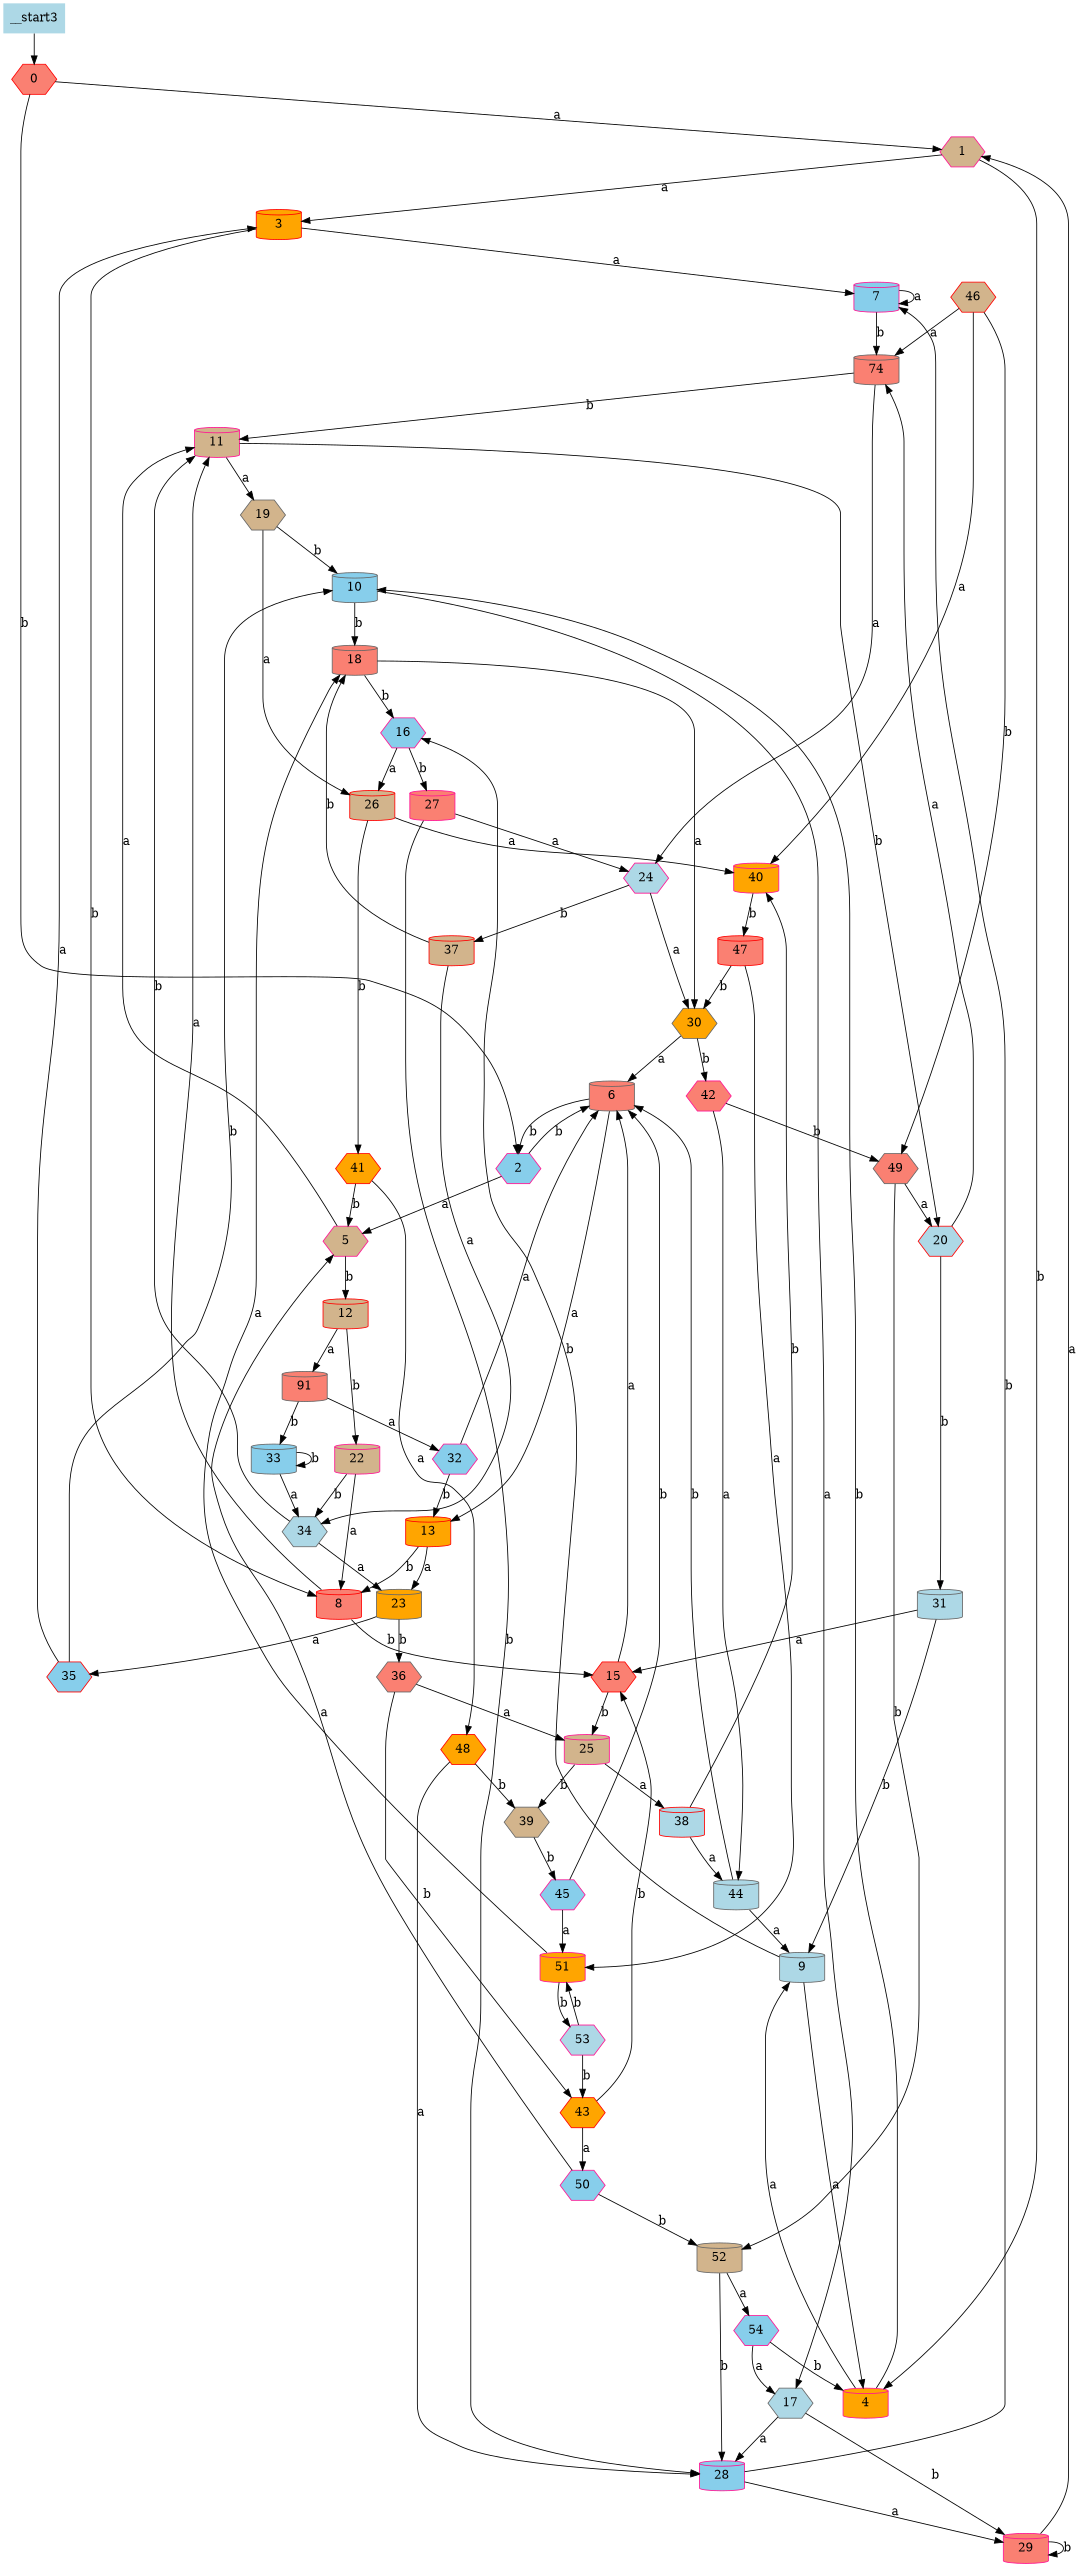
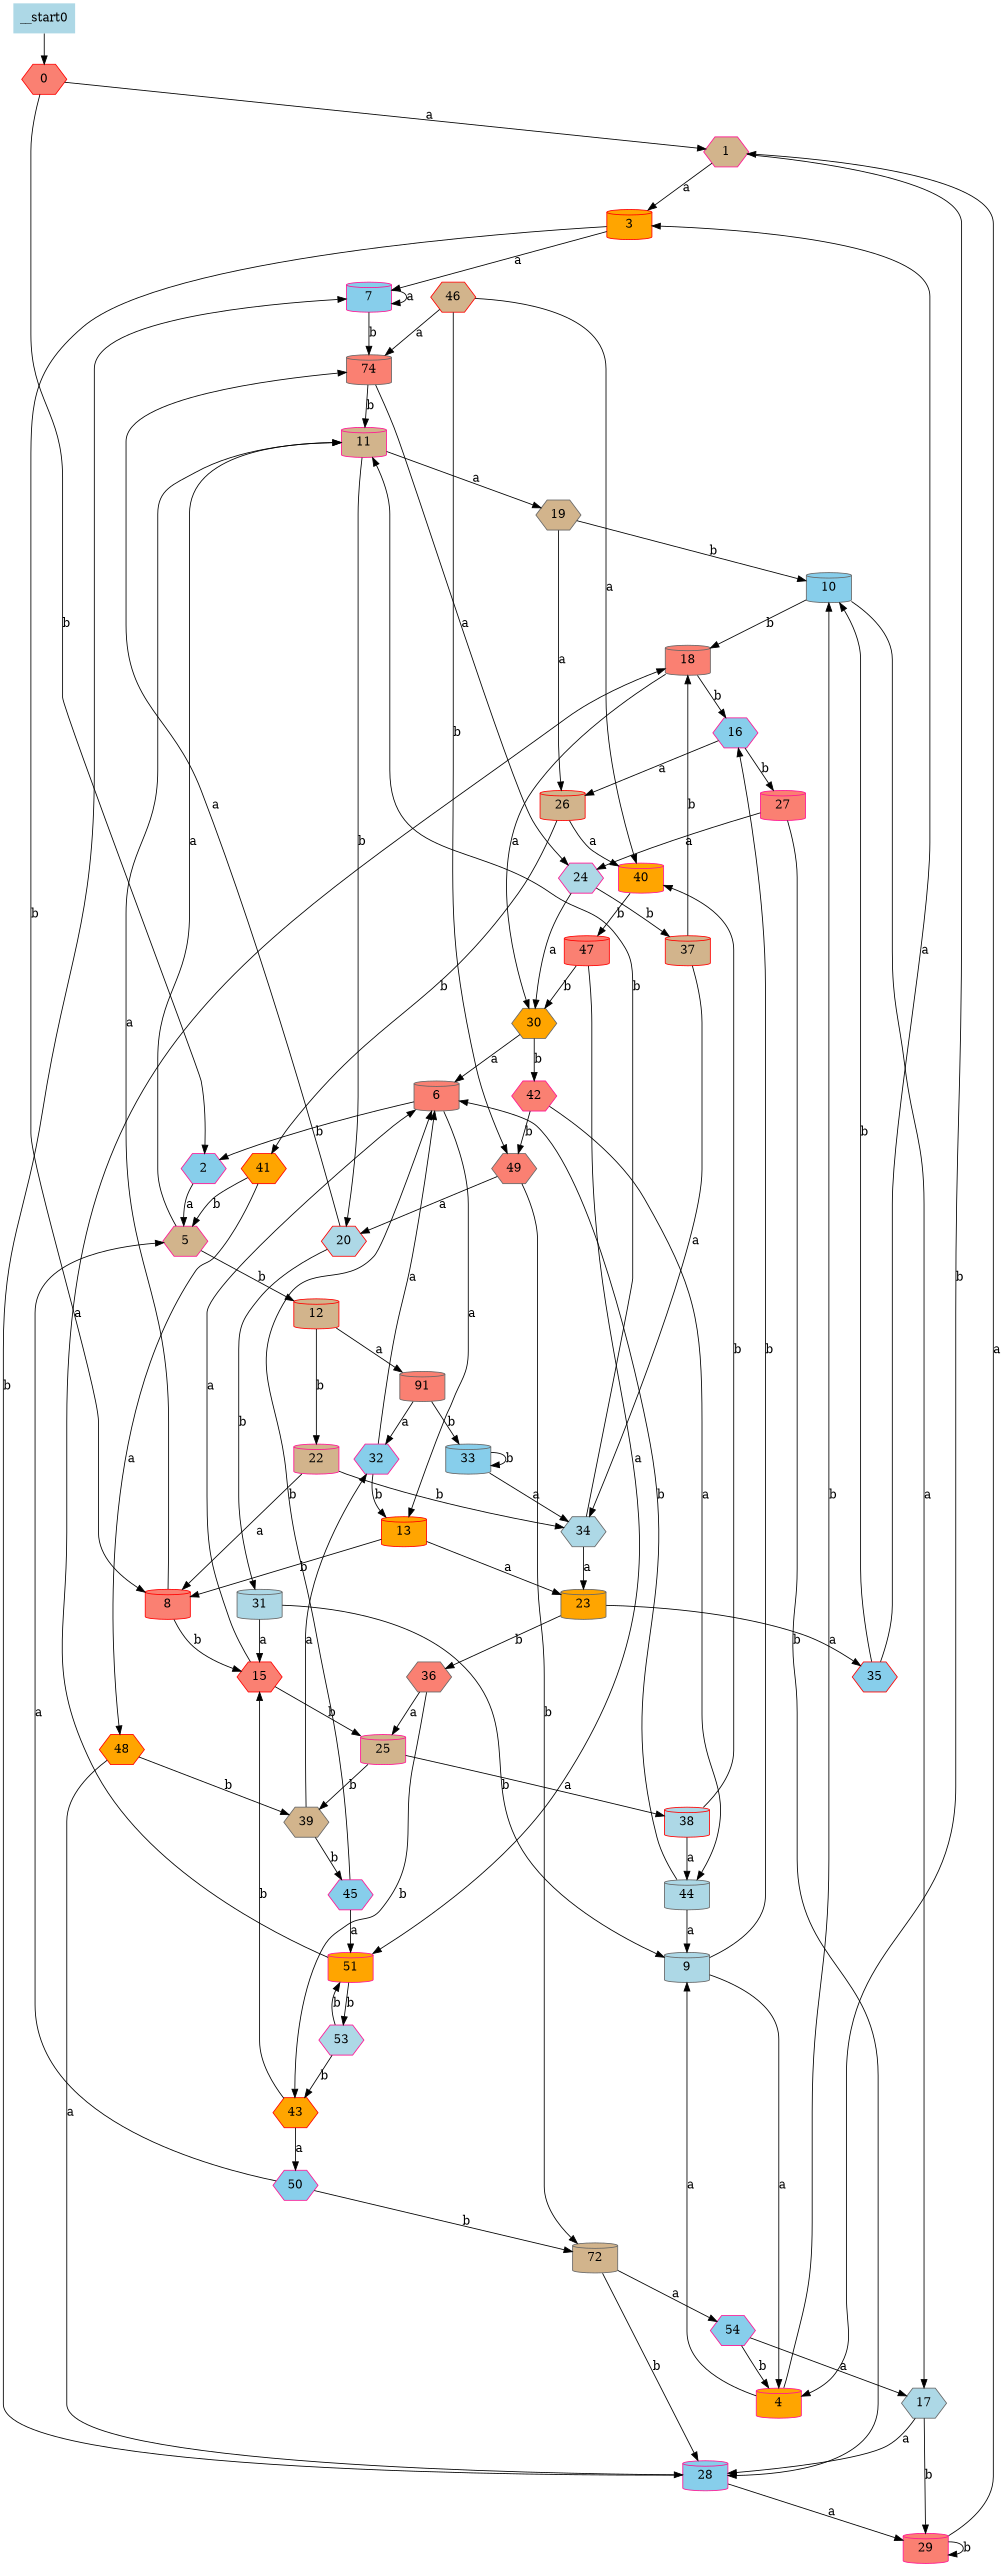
node "__start3": label "__start3" -> "__start0"
edge "2" -> "6": removed, label "b"
edge "39" -> "32": added, label "a"
node "52": label "52" -> "72"
